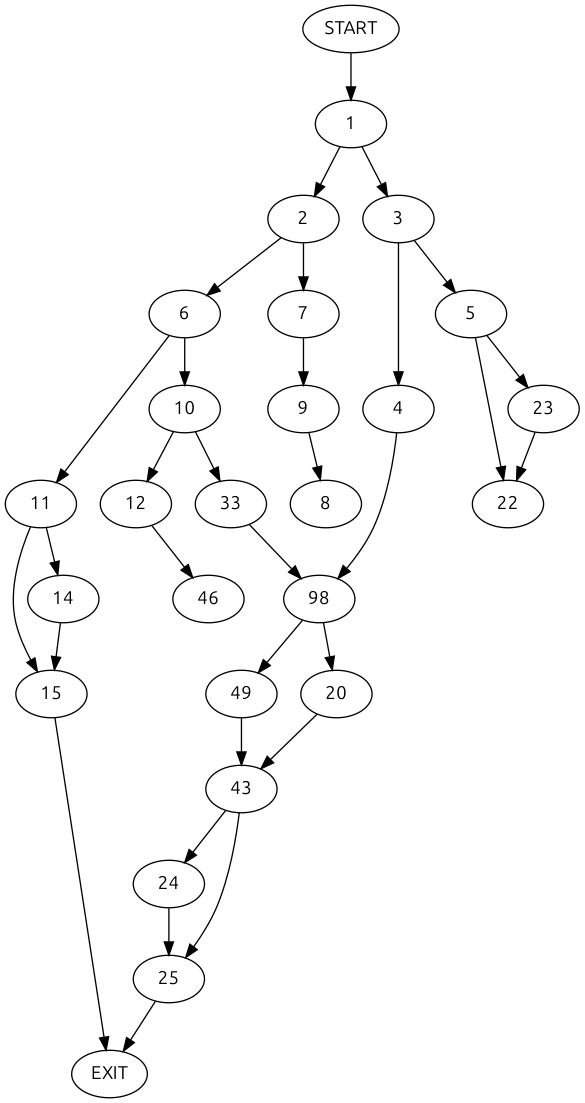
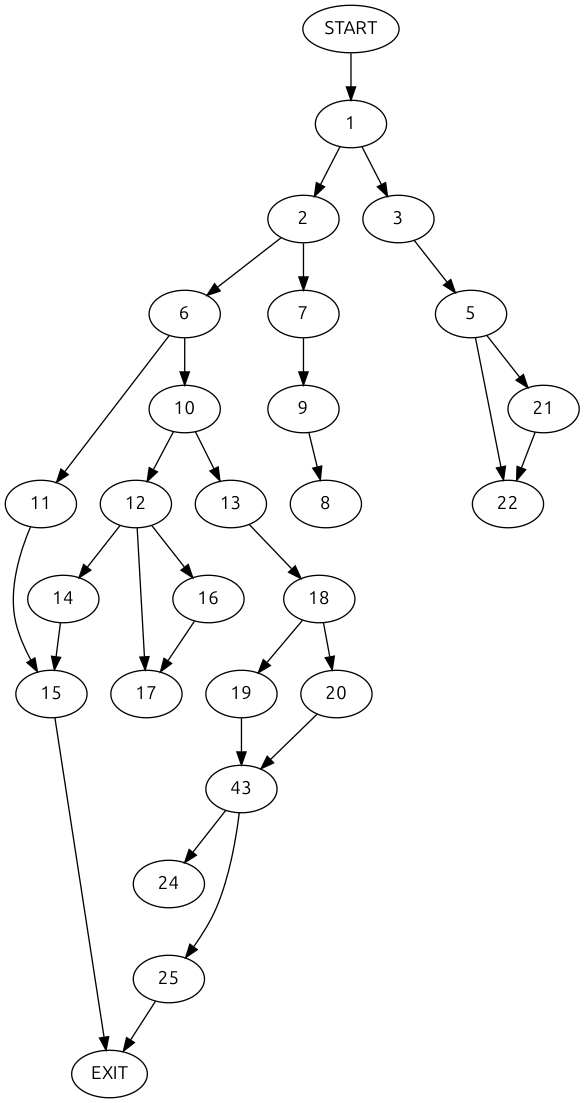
node "4": removed
node "23": label "23" -> "21"
node "33": label "33" -> "13"
edge "11" -> "14": now "12" -> "14"
node "46": label "46" -> "16"
node "98": label "98" -> "18"
node "17": added
node "49": label "49" -> "19"
edge "24" -> "25": removed
